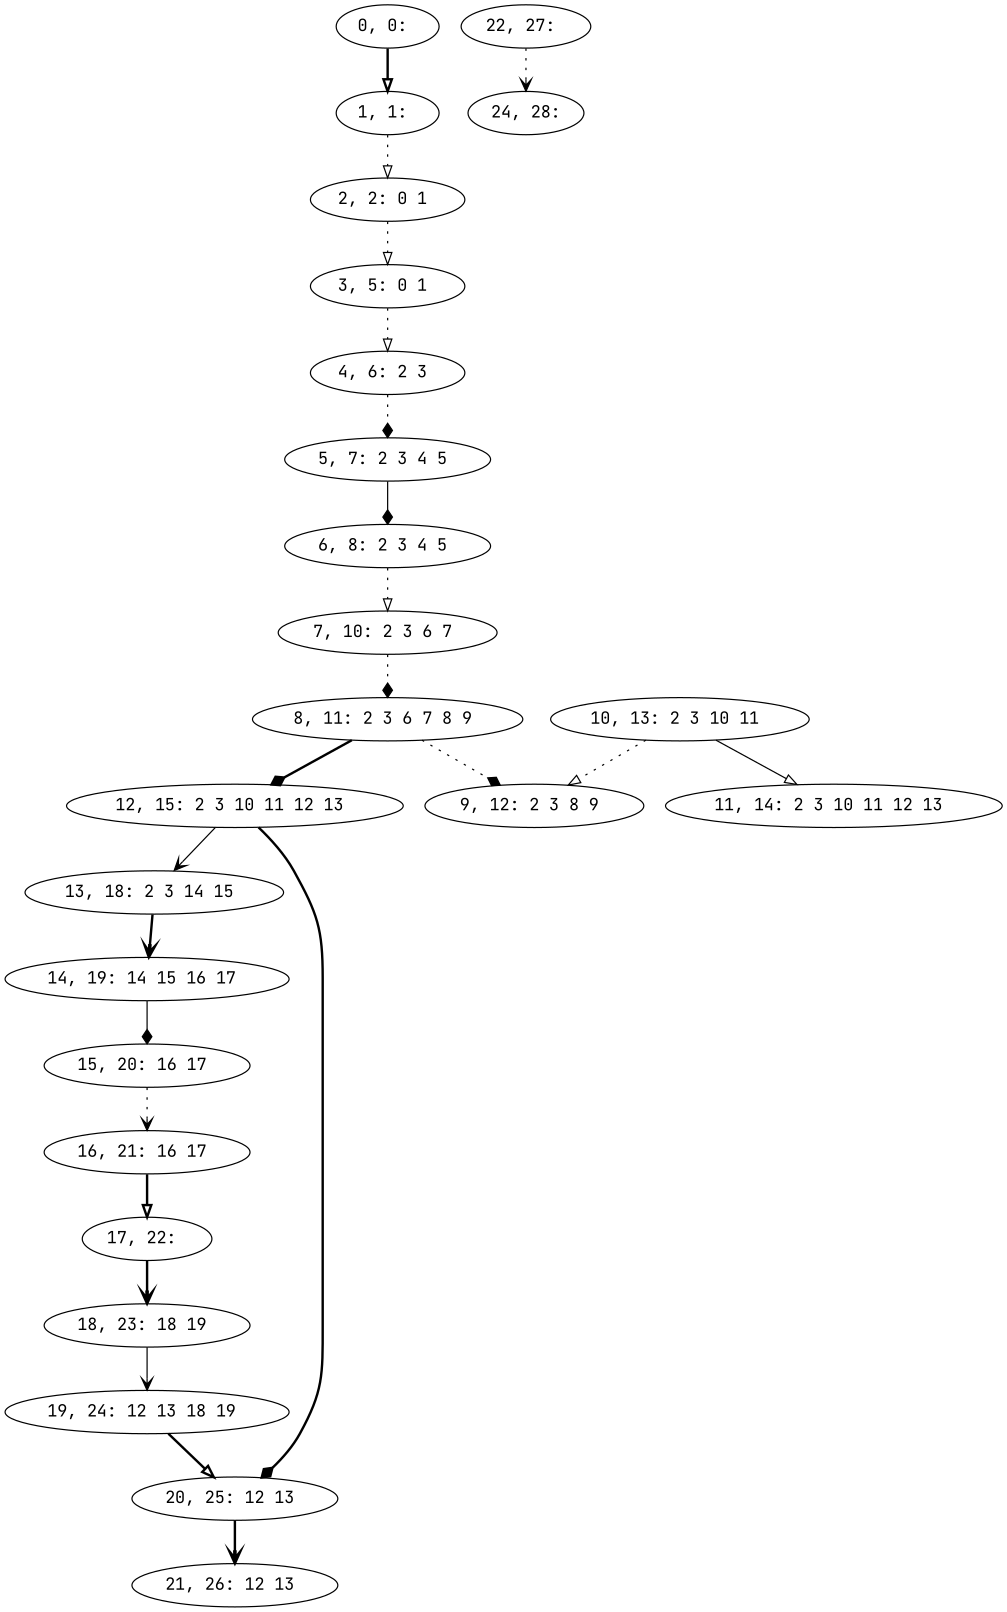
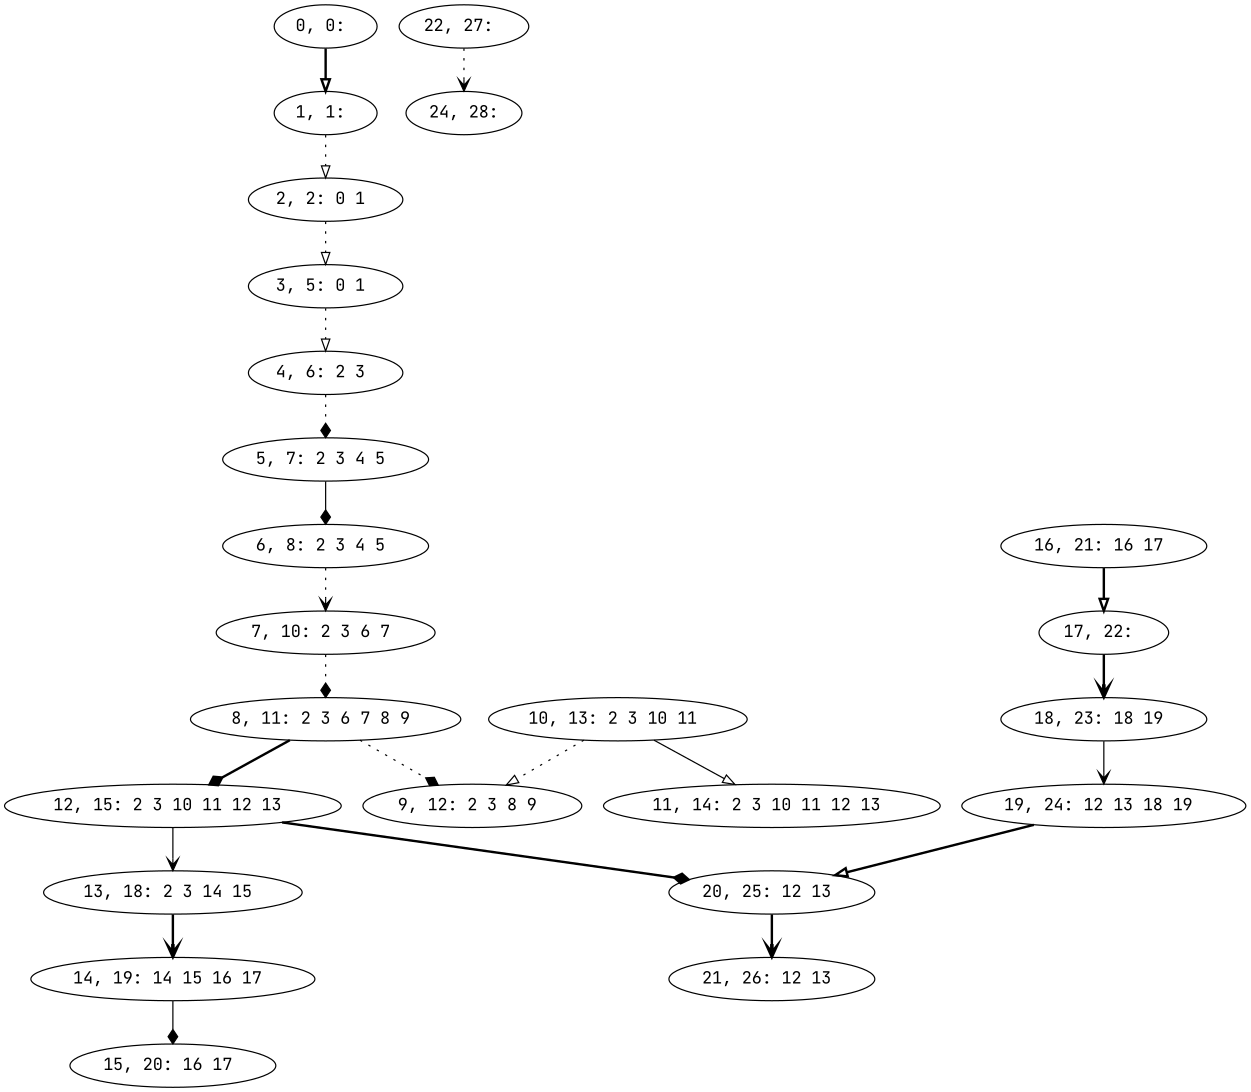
edge "6, 8: 2 3 4 5" -> "7, 10: 2 3 6 7": arrowhead onormal -> vee
edge "15, 20: 16 17" -> "16, 21: 16 17": removed
